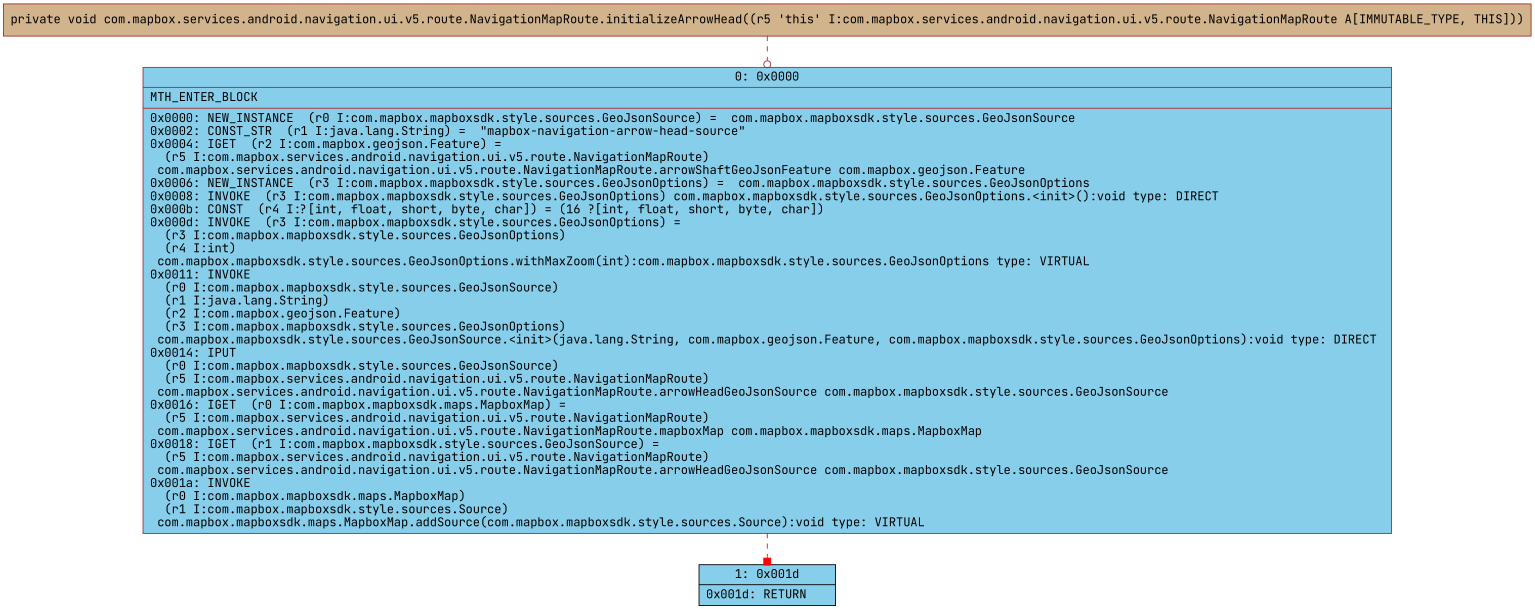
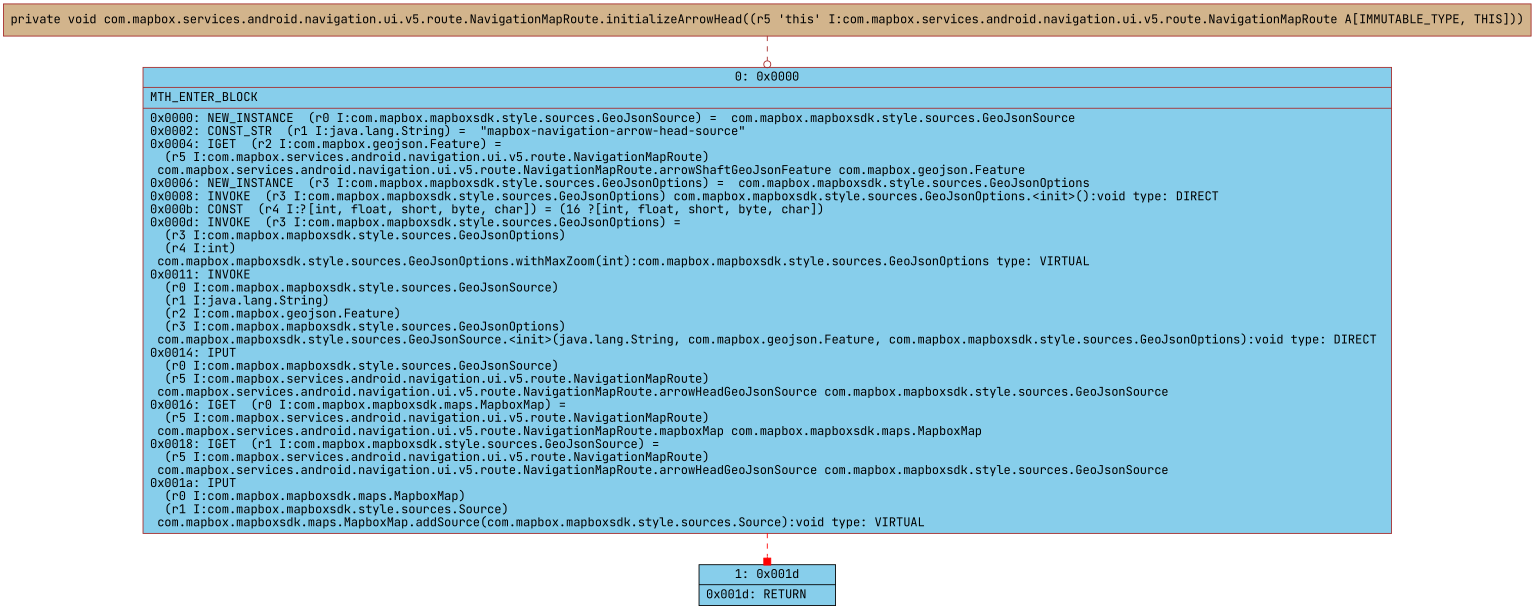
node "0: 0x0000": text "0x001a: INVOKE" -> "0x001a: IPUT"
